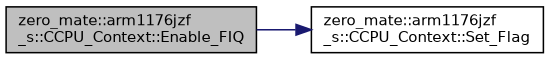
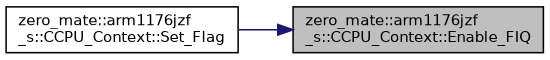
edge "zero_mate::arm1176jzf _s::CCPU_Context::Enable_FIQ" -> "zero_mate::arm1176jzf _s::CCPU_Context::Set_Flag": reversed
